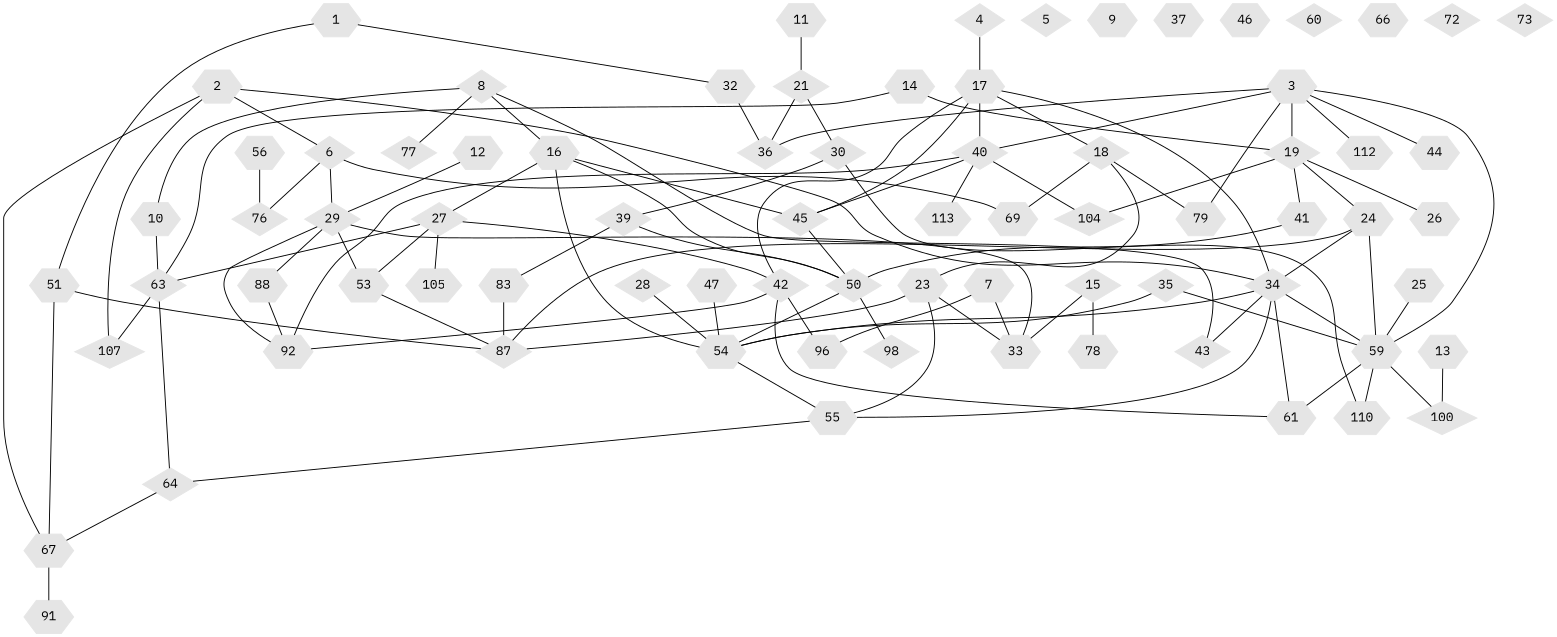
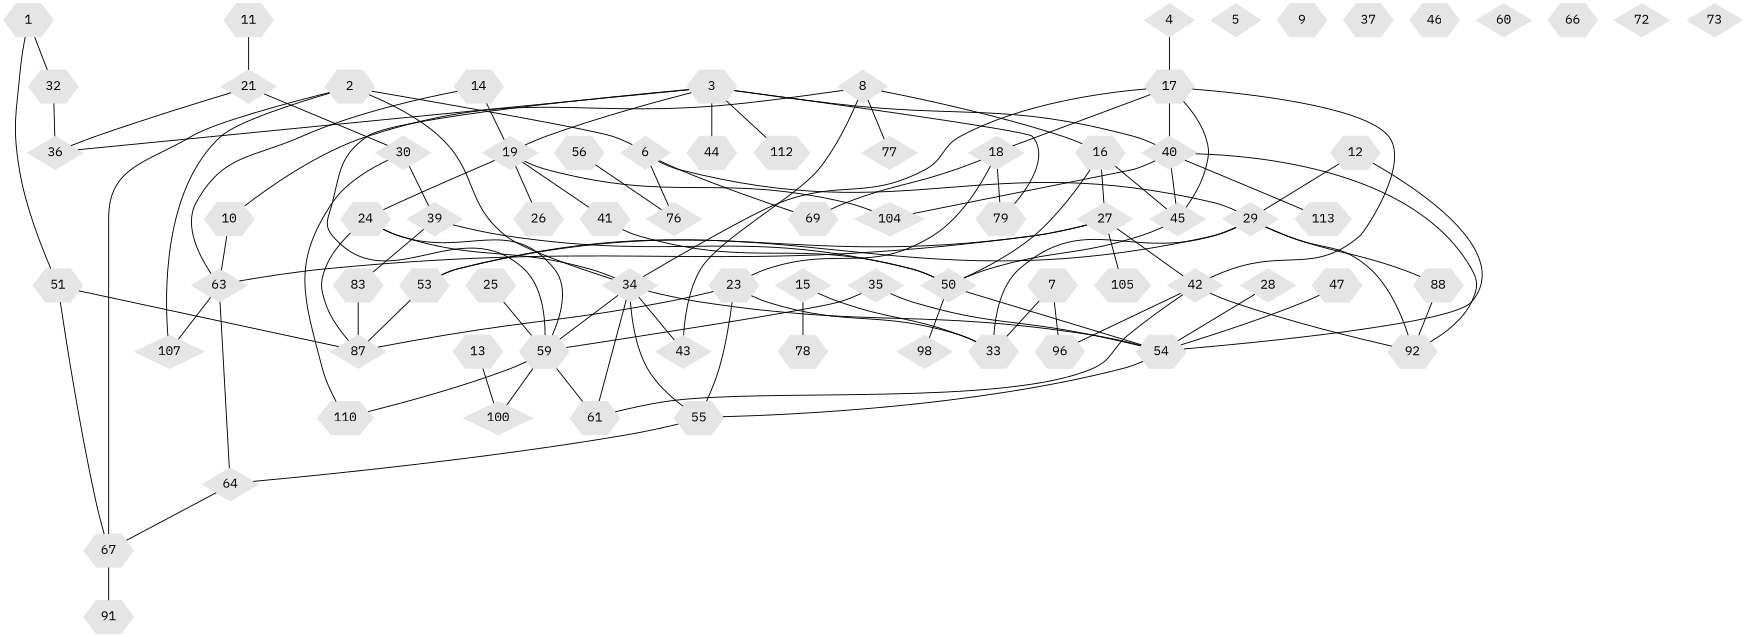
edge "16" -- "54": now "12" -- "54"
